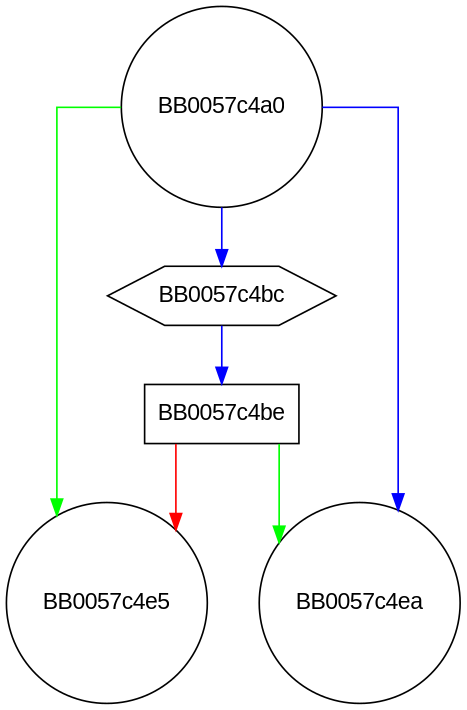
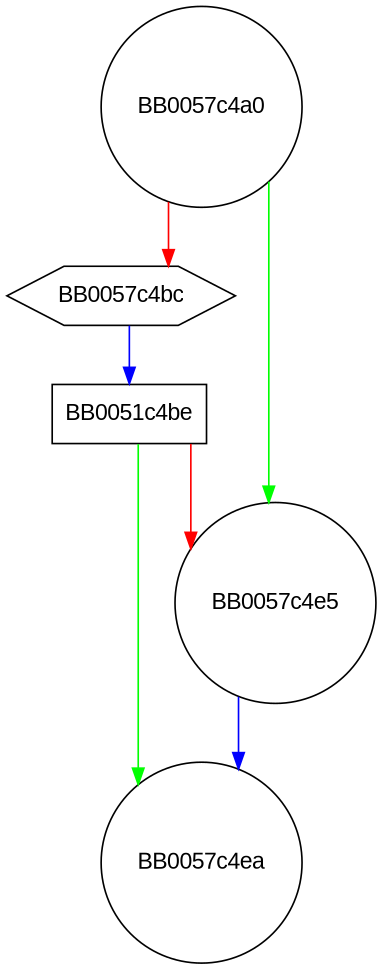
edge "BB0057c4a0" -> "BB0057c4bc": color blue -> red
edge "BB0057c4a0" -> "BB0057c4ea": now "BB0057c4e5" -> "BB0057c4ea"
node "BB0057c4be": label "BB0057c4be" -> "BB0051c4be"
